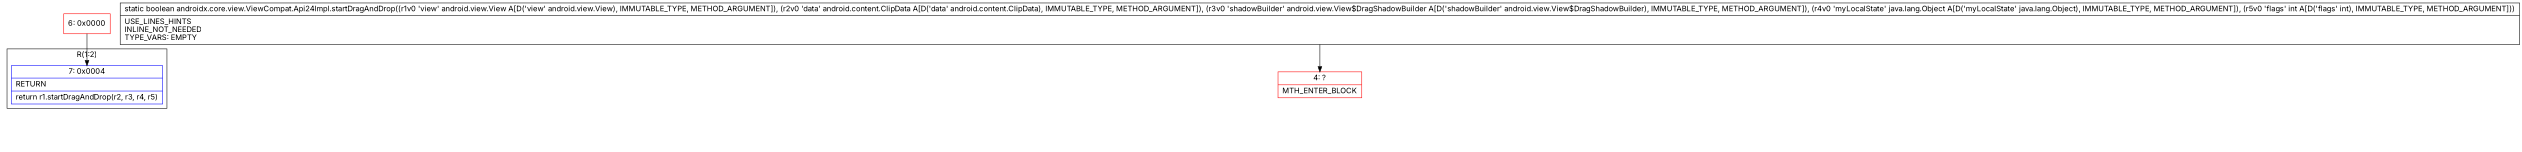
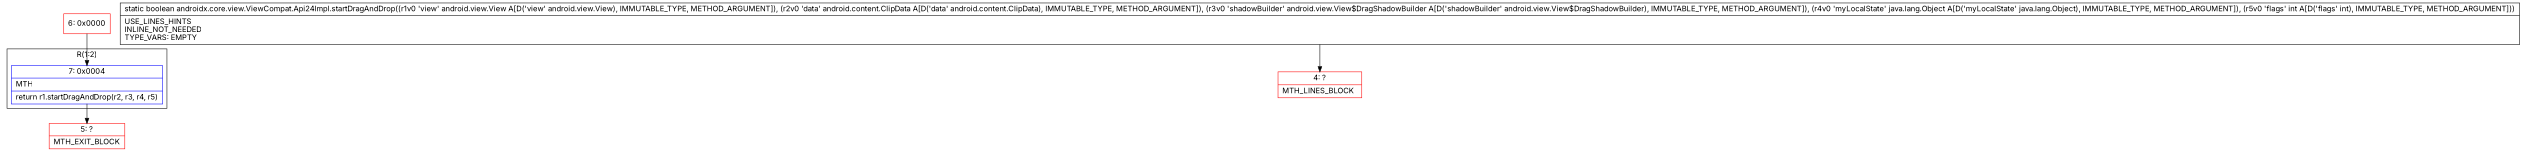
node "7: 0x0004": text "RETURN" -> "MTH"
node "4: ?": text "MTH_ENTER_BLOCK" -> "MTH_LINES_BLOCK"
node "5: ?": added
